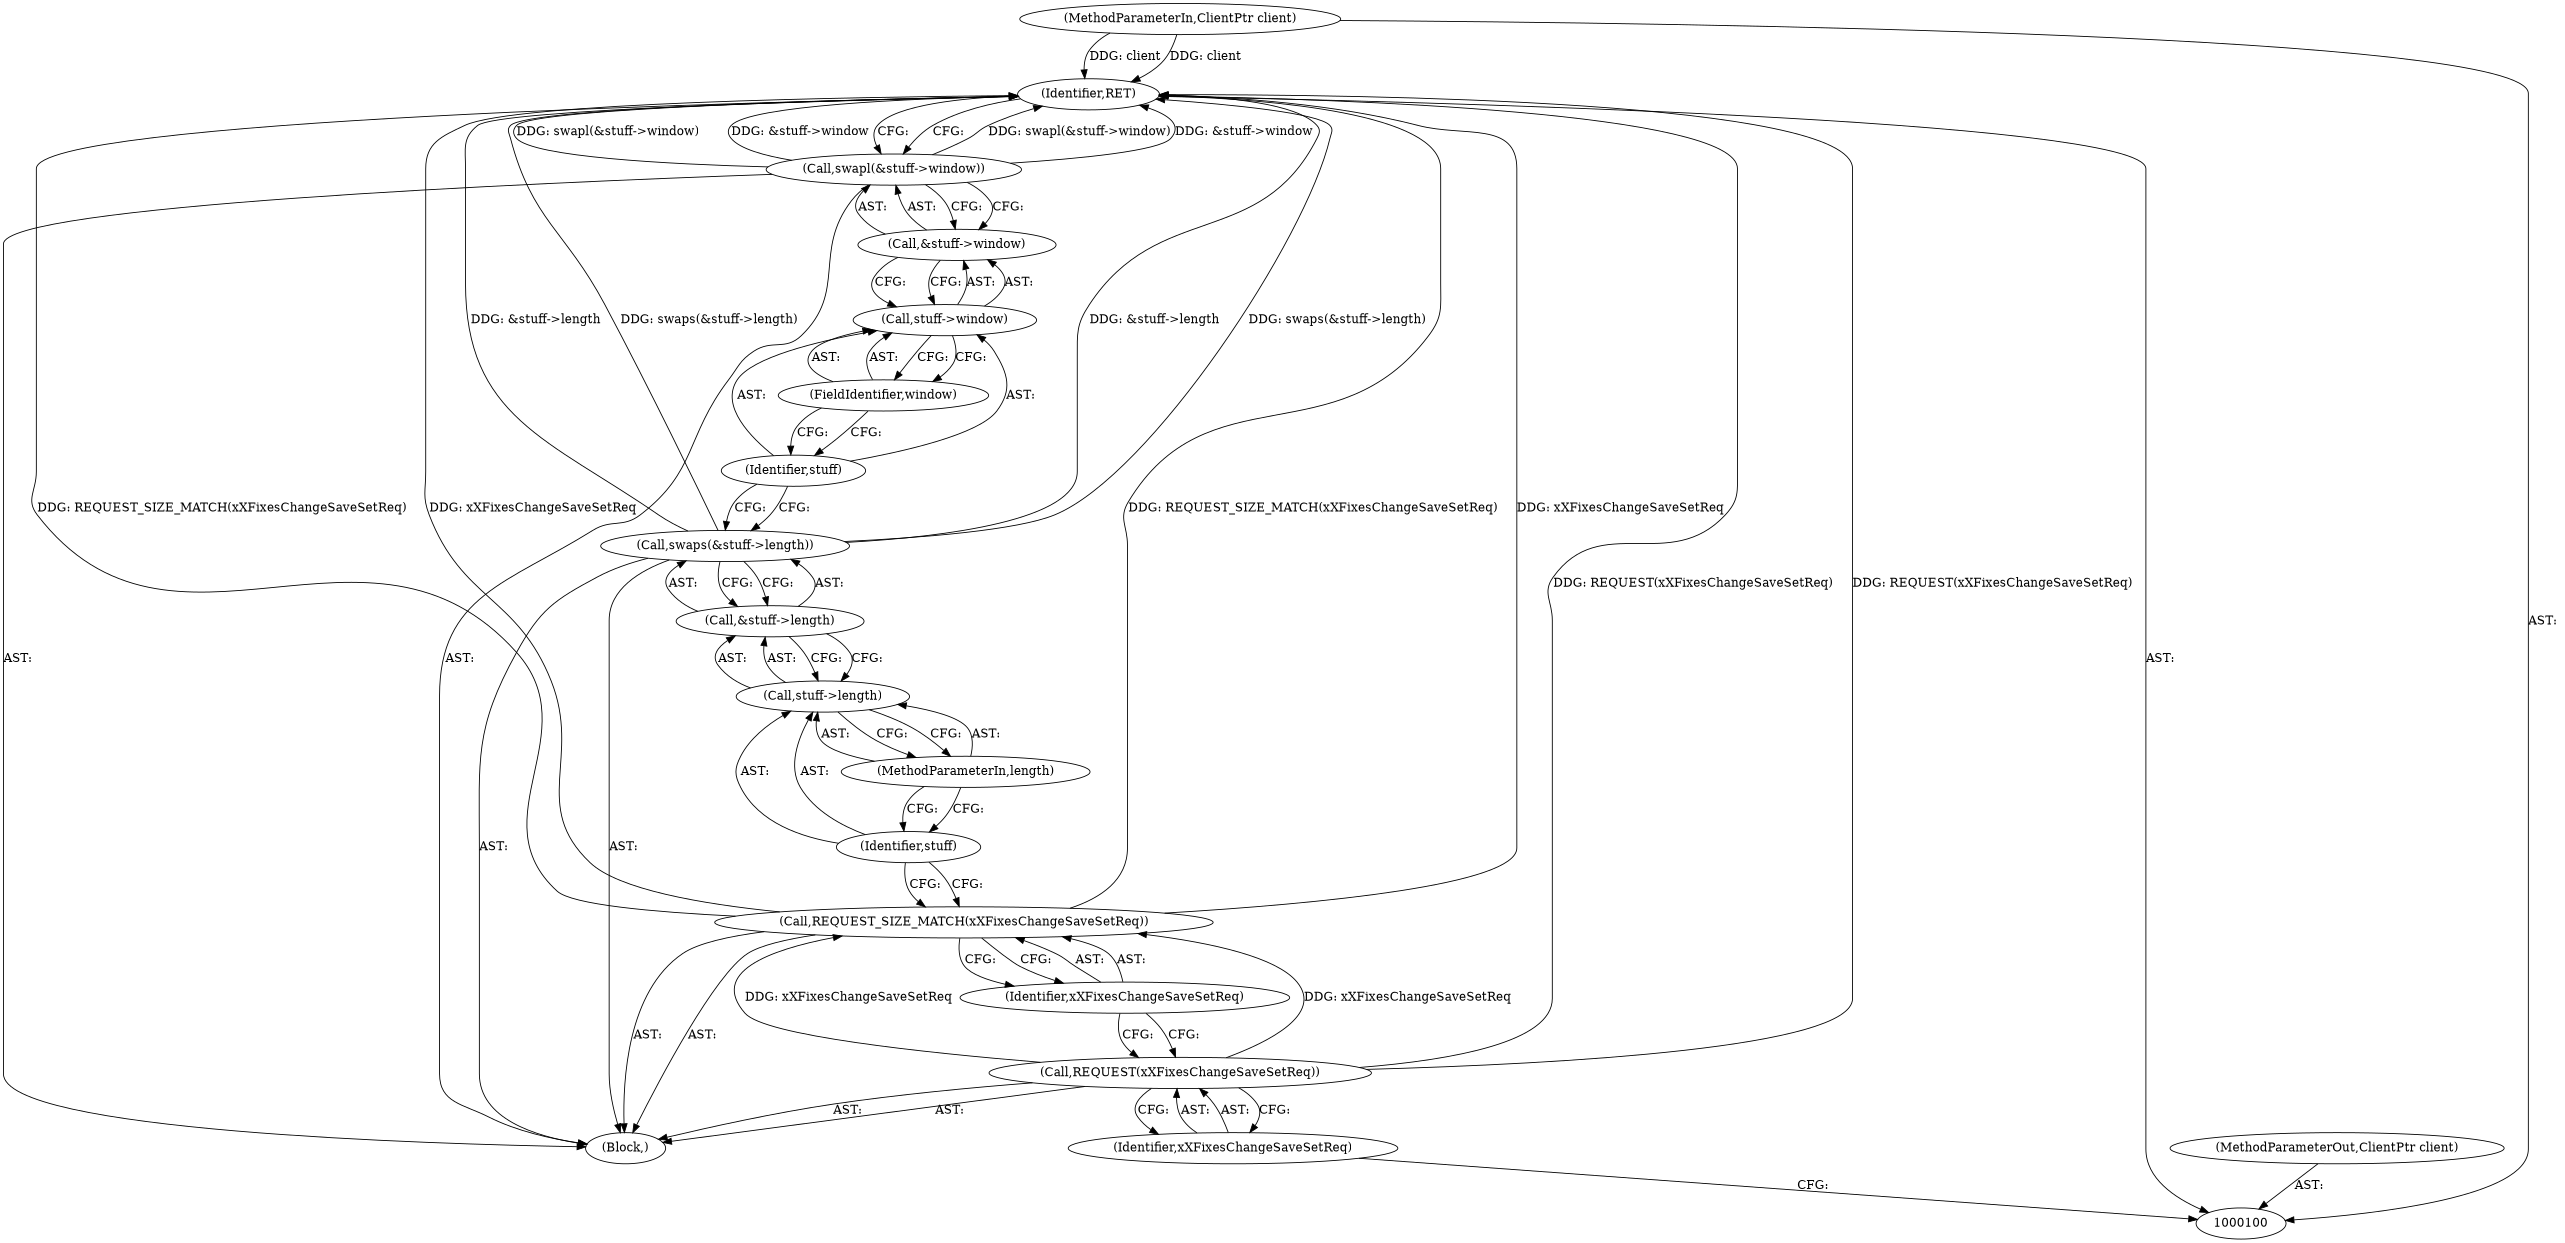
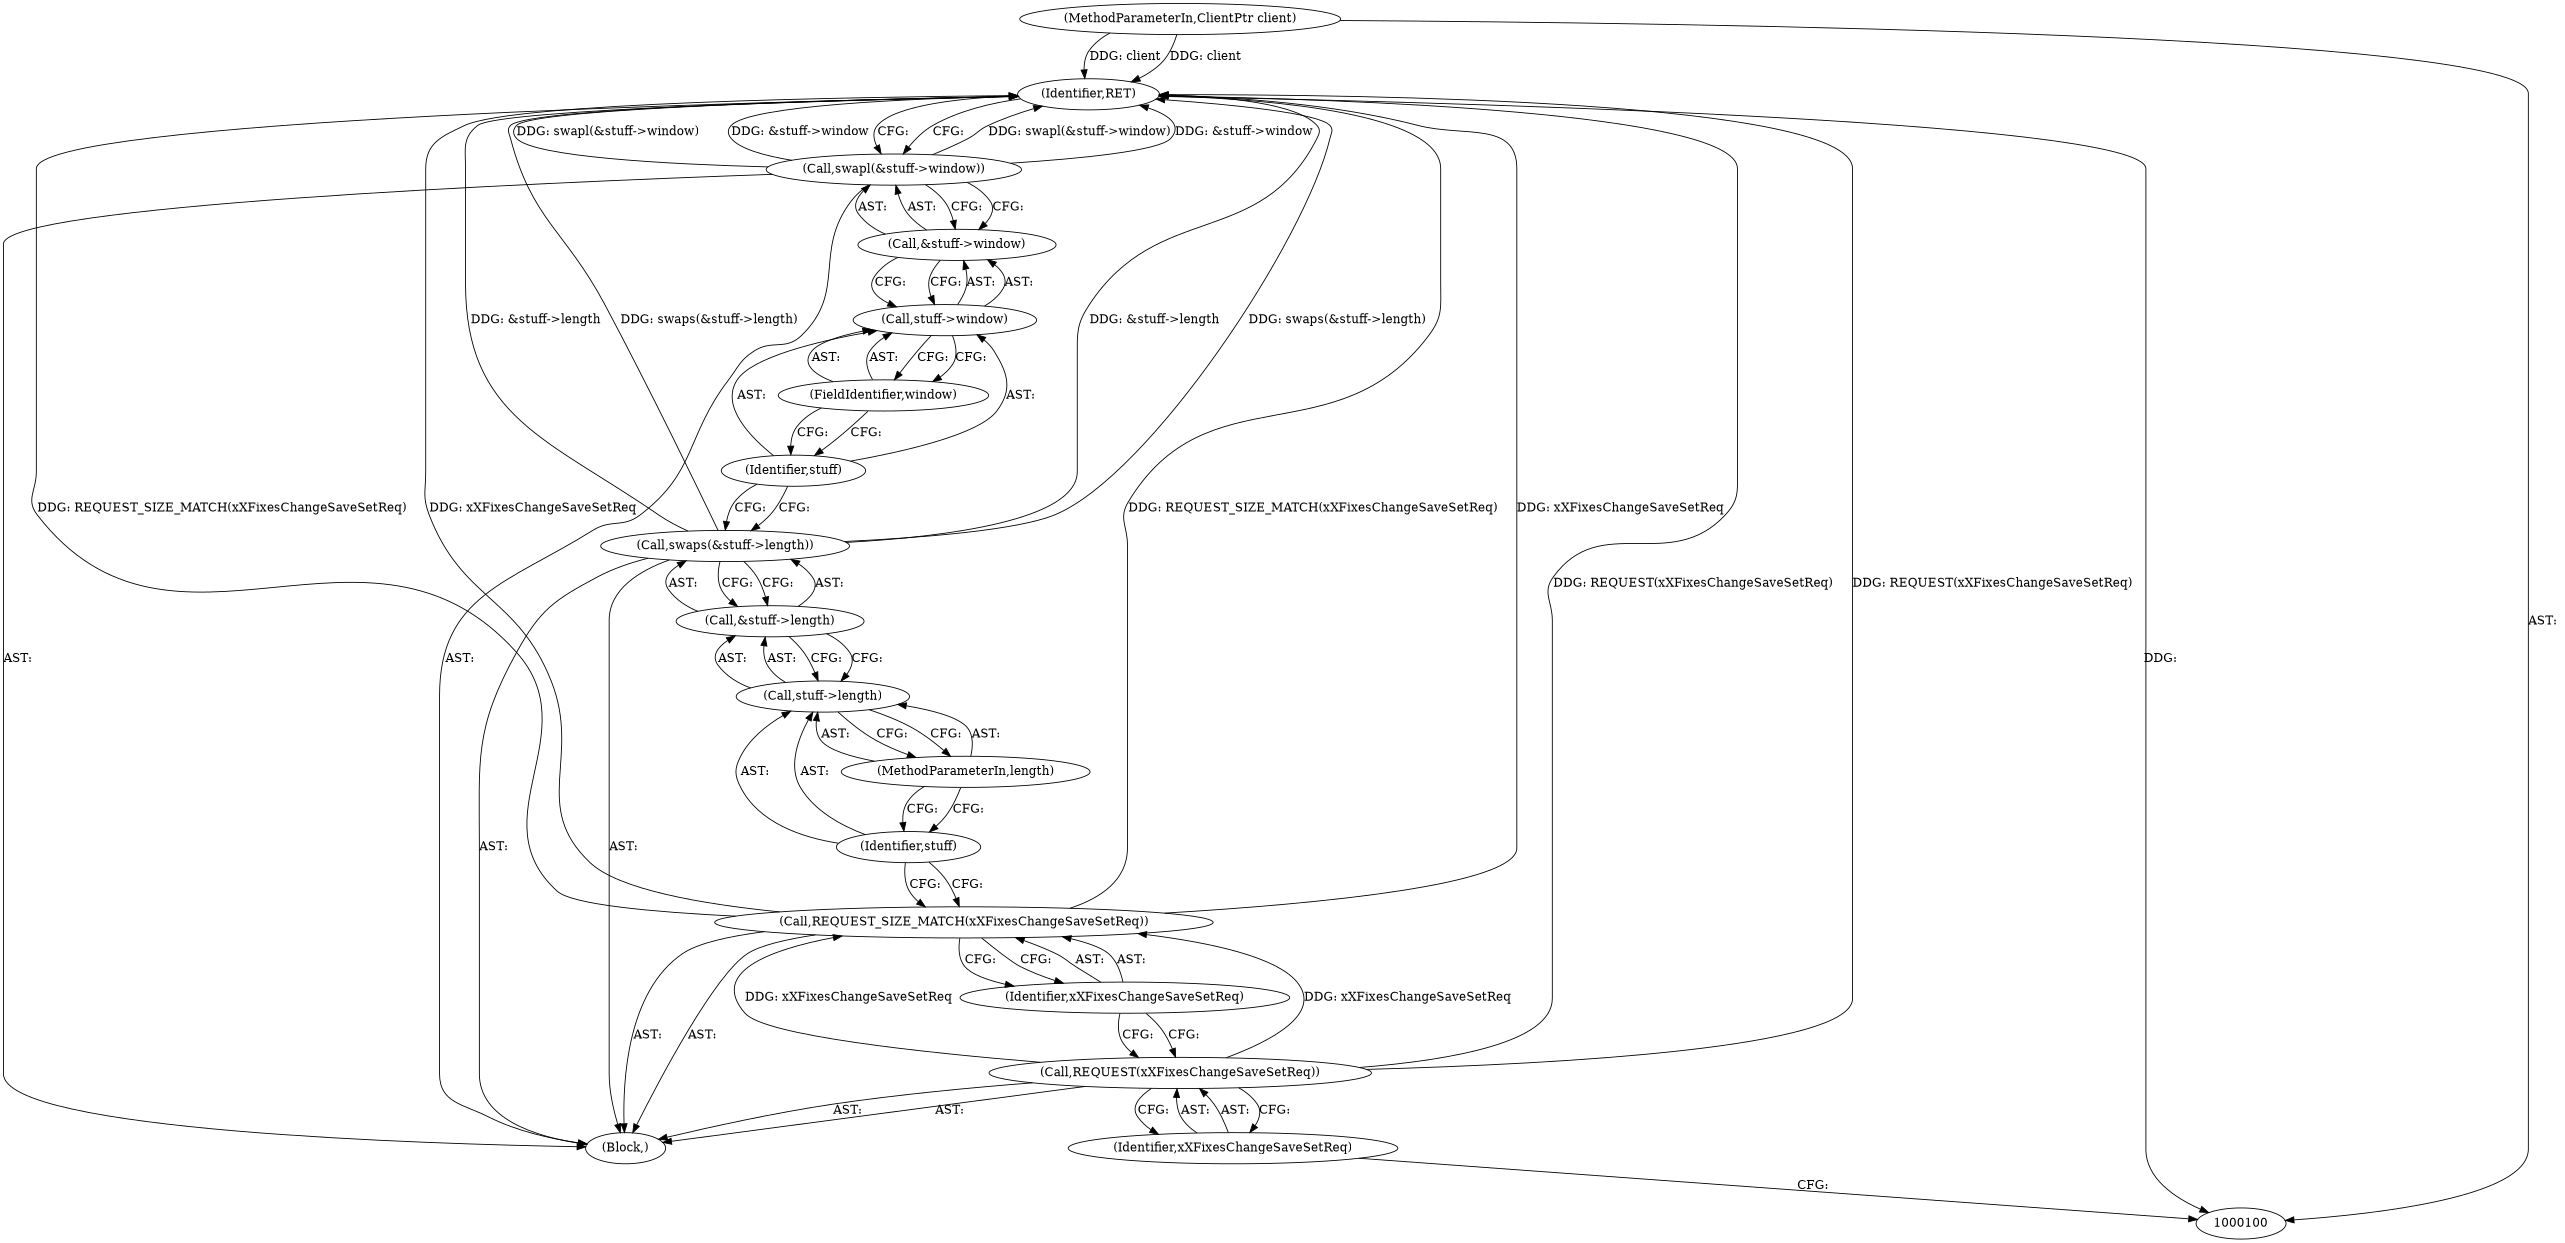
edge "(Identifier,RET)" -> "1000100": label "AST: " -> "DDG: "
node "(MethodParameterOut,ClientPtr client)": removed
